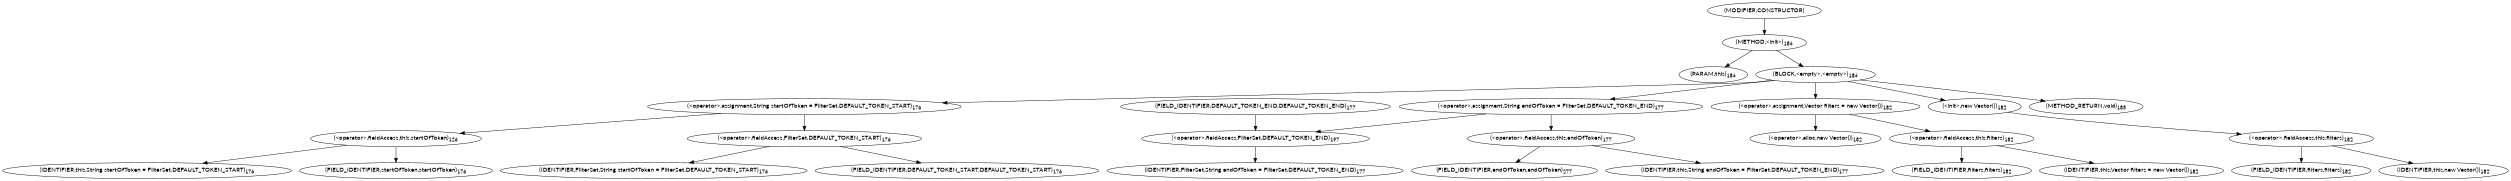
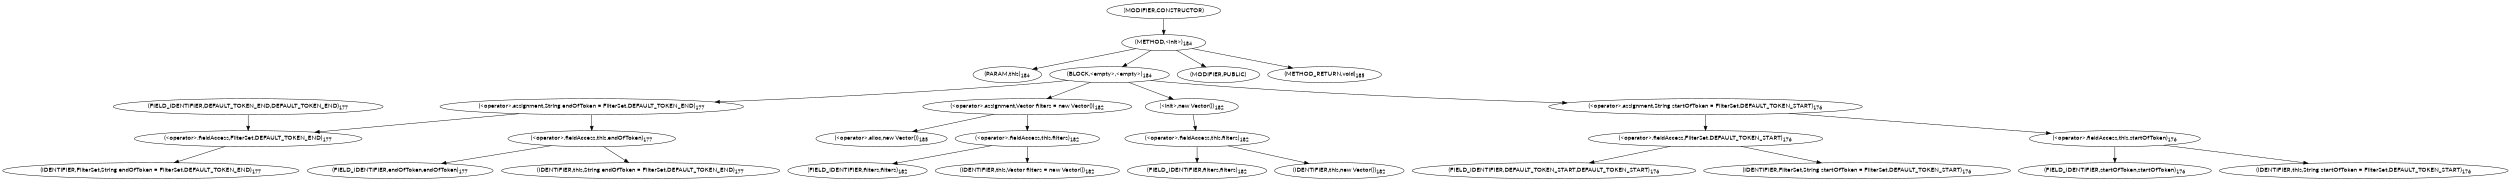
node "(MODIFIER,PUBLIC)": added
edge "(BLOCK,<empty>,<empty>)" -> "(METHOD_RETURN,void)": now "(METHOD,<init>)" -> "(METHOD_RETURN,void)"
node "(<operator>.fieldAccess,this.startOfToken)": text "126" -> "176"
node "(<operator>.fieldAccess,FilterSet.DEFAULT_TOKEN_END)": text "197" -> "177"
node "(<operator>.alloc,new Vector())": text "182" -> "185"
node "(FIELD_IDENTIFIER,endOfToken,endOfToken)": text "277" -> "177"
